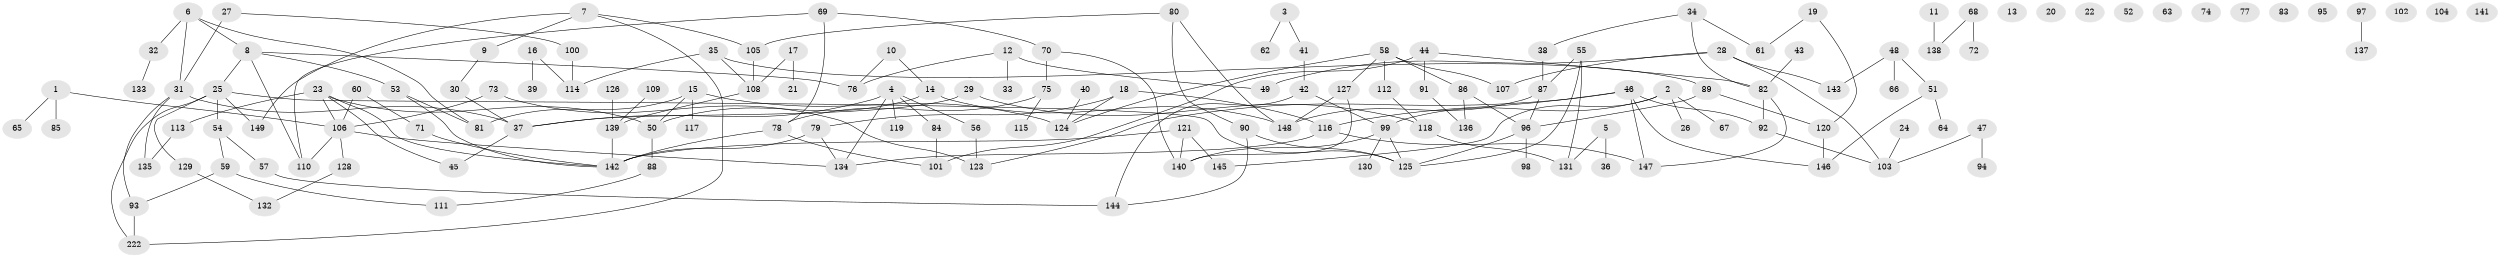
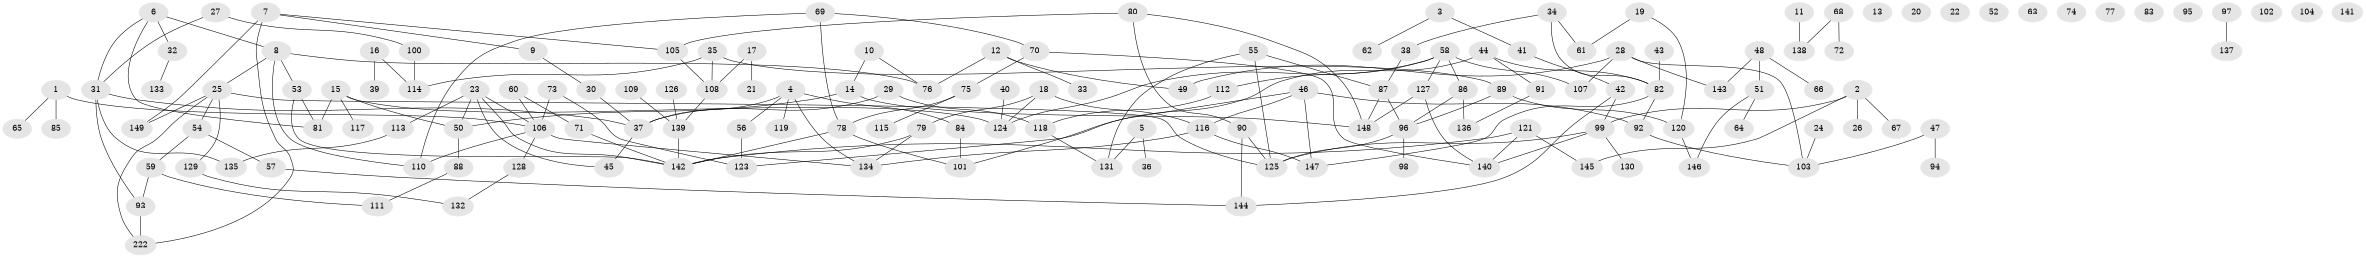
edge "46" -- "146": removed
